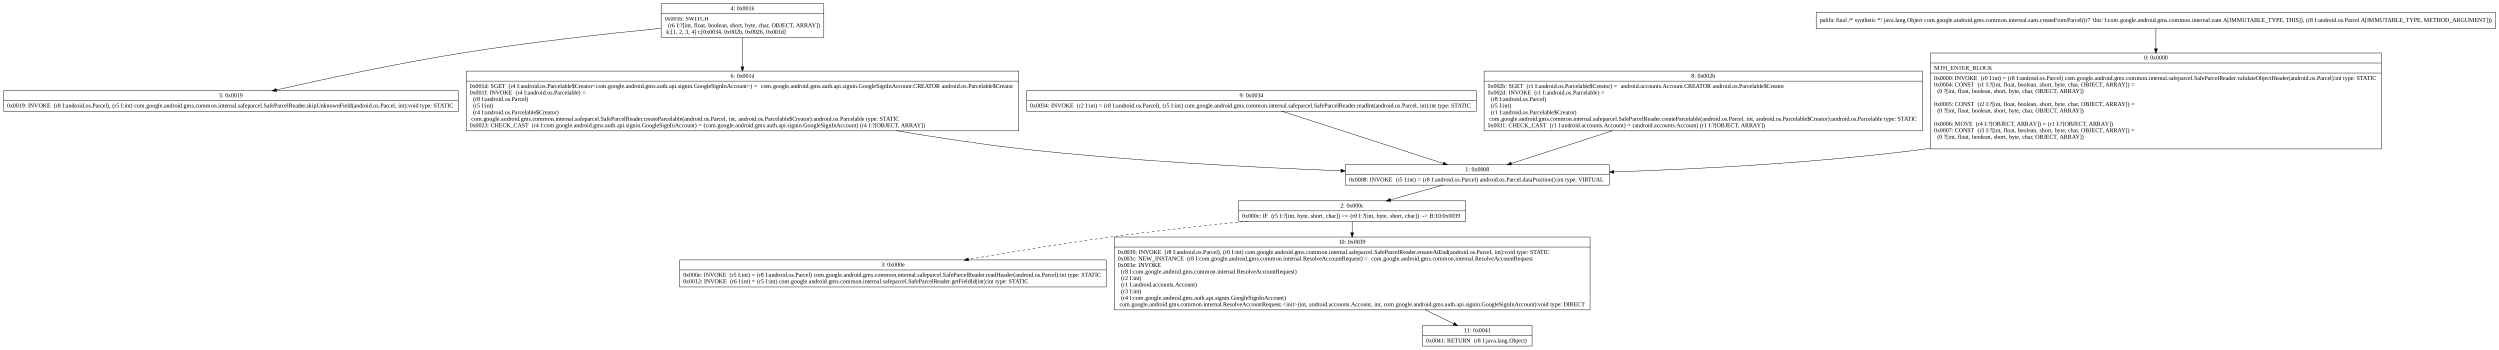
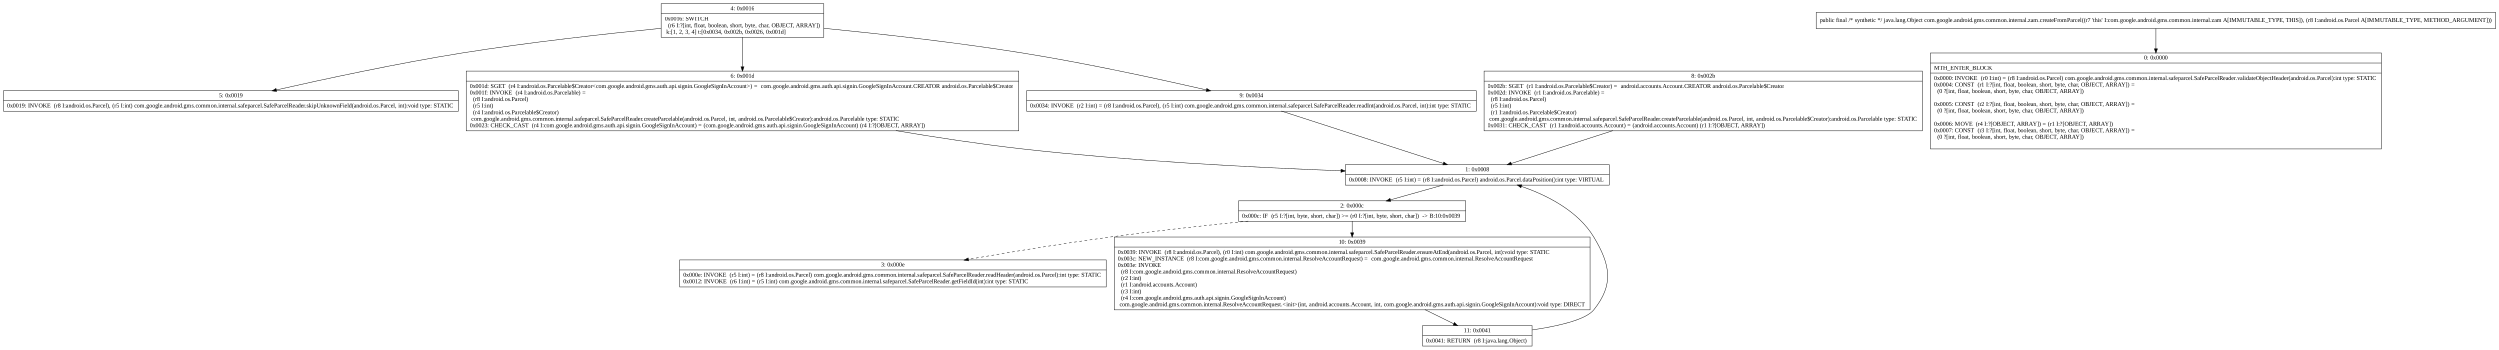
edge "4: 0x0016" -> "9: 0x0034": added
edge "0: 0x0000" -> "1: 0x0008": now "11: 0x0041" -> "1: 0x0008"
